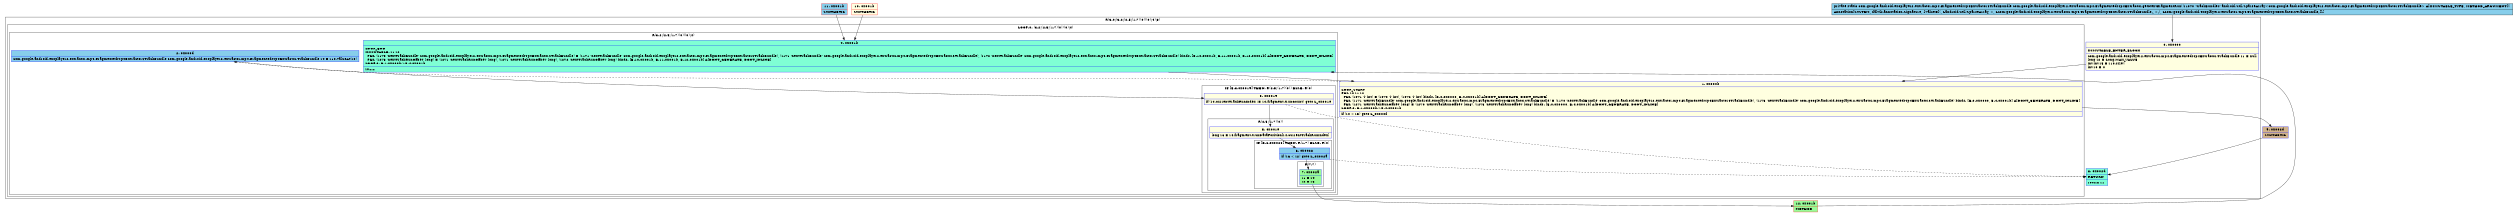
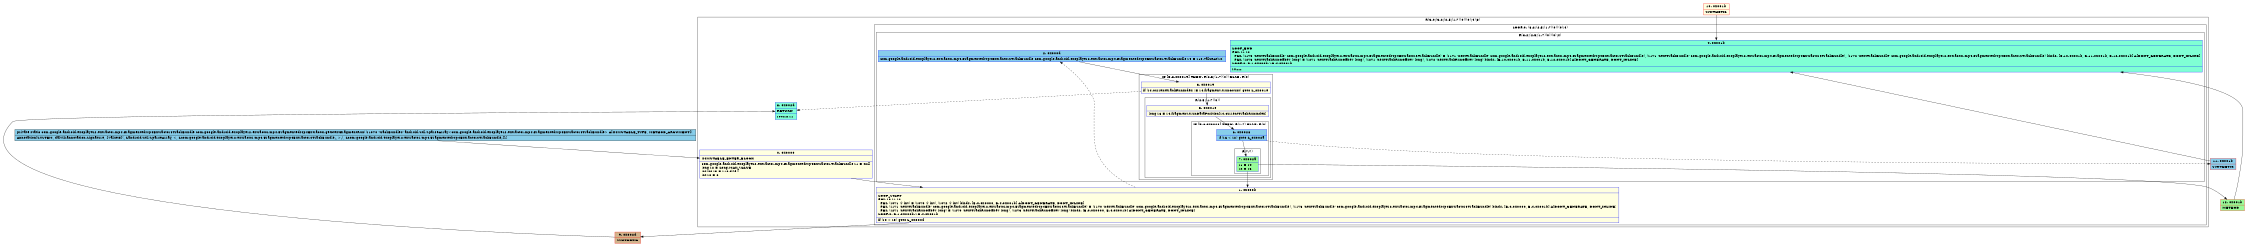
node "4: 0x001b": text "IMMUTABLE: r1 r2" -> "PHI: r1 r2"
edge "4: 0x001b" -> "1: 0x000b": now "7: 0x002a" -> "1: 0x000b"
node "9: 0x002d": color blue -> red
edge "6: 0x0028" -> "8: 0x002d": now "6: 0x0028" -> "11: 0x001b"
